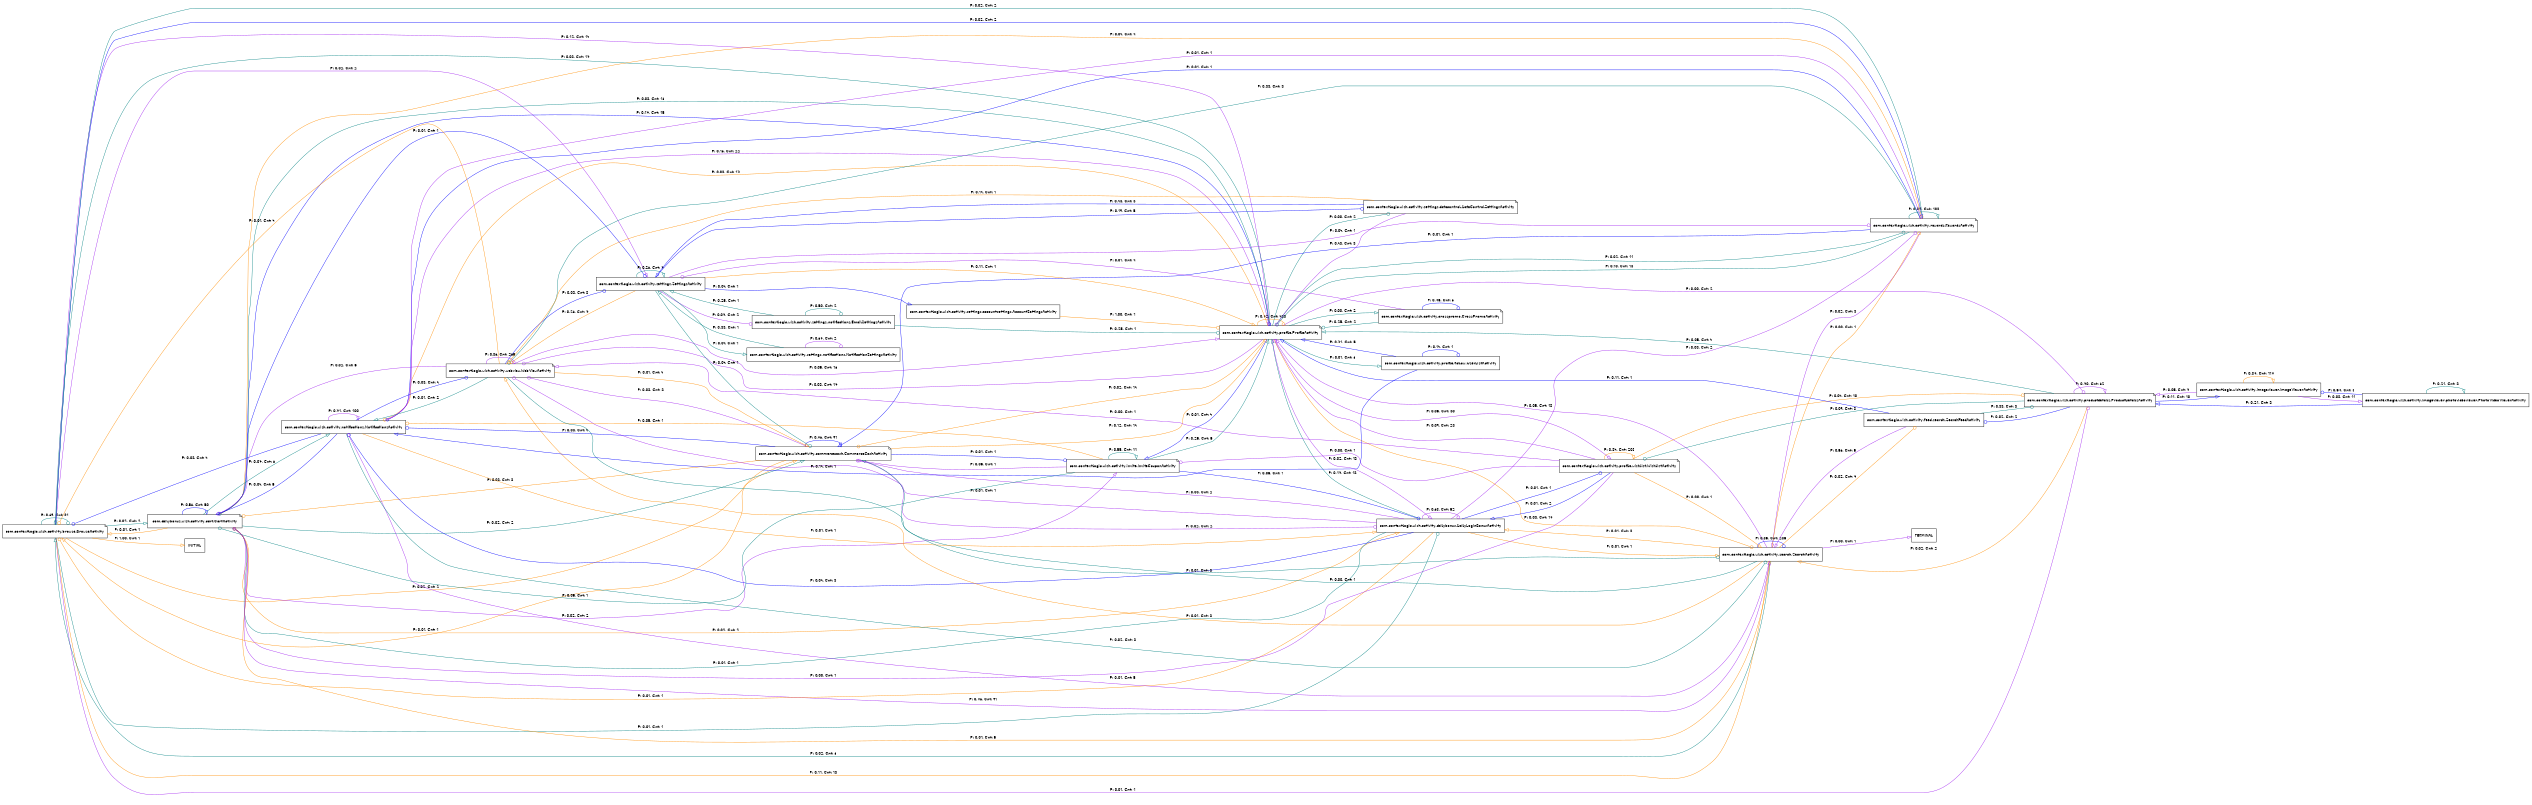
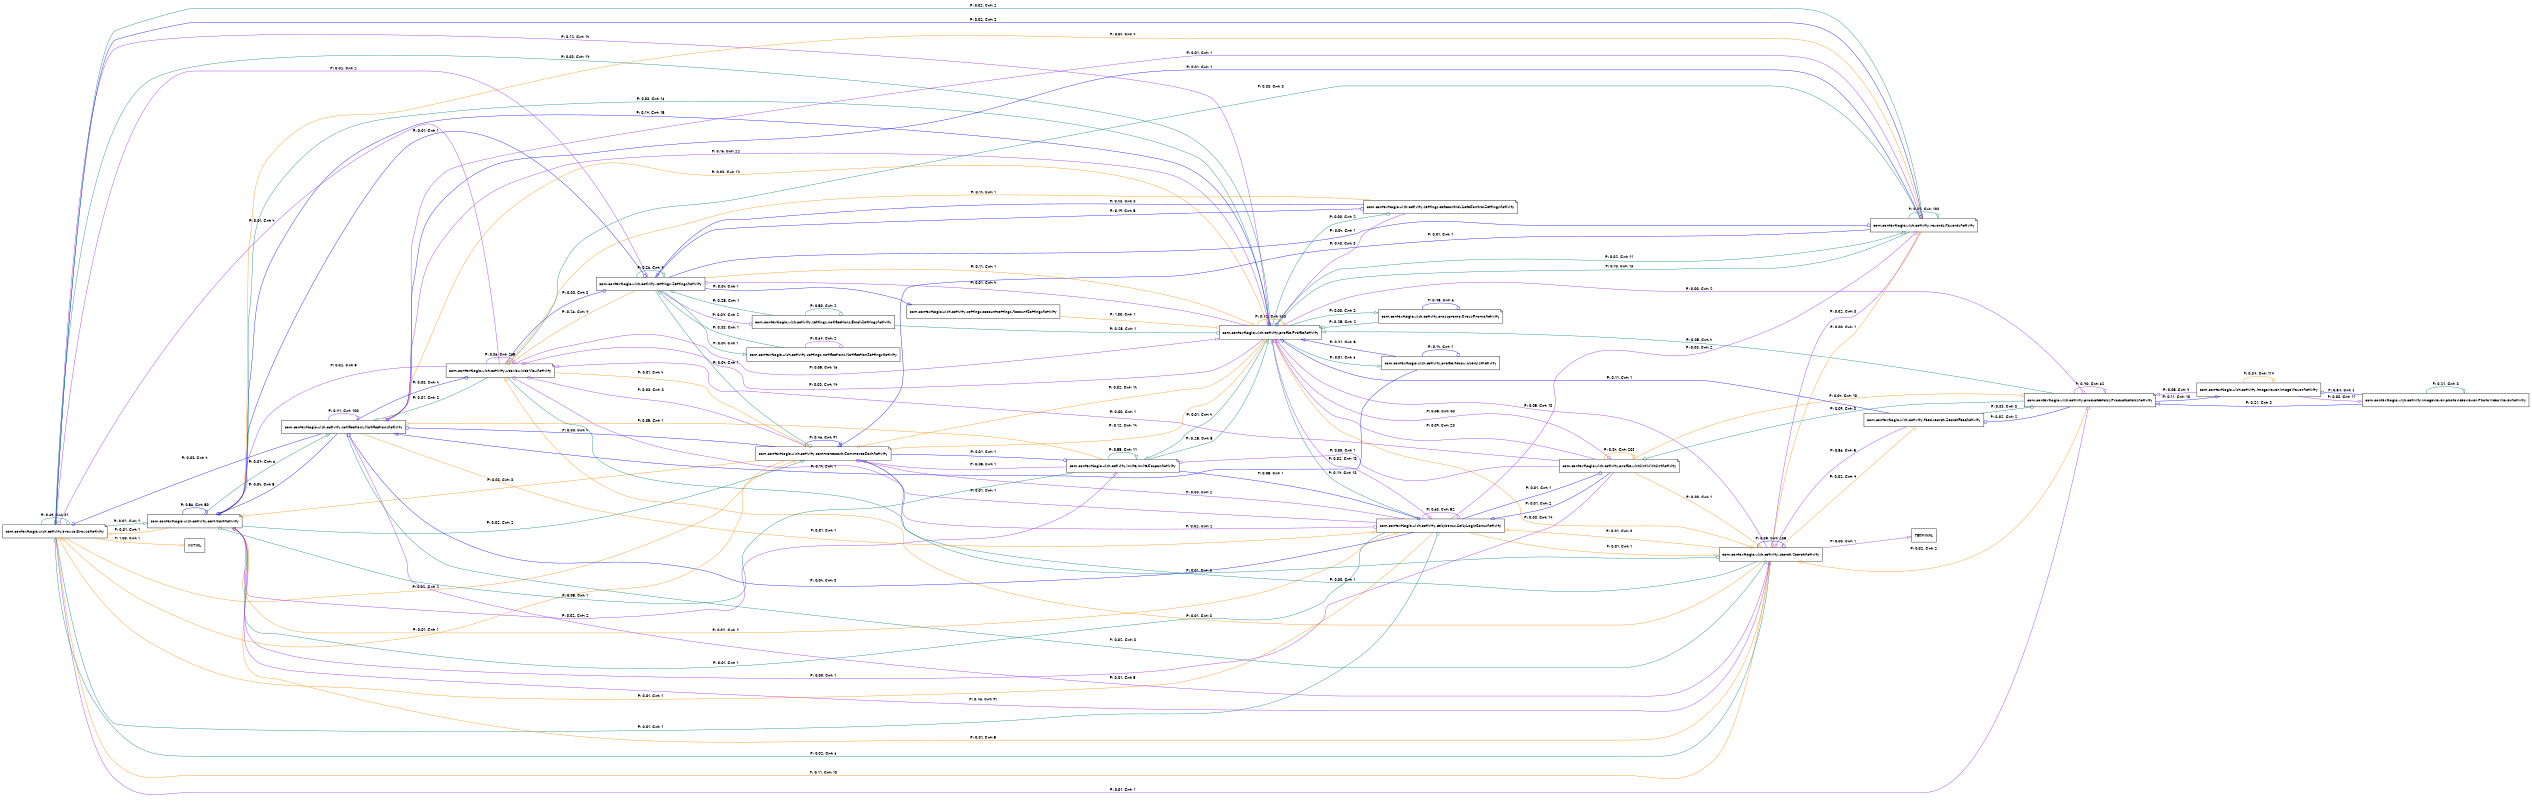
edge "com.contextlogic.wish.activity.webview.WebViewActivity" -> "com.contextlogic.wish.activity.browse.BrowseActivity": color darkorange -> purple
edge "com.contextlogic.wish.activity.settings.SettingsActivity" -> "com.contextlogic.wish.activity.rewards.RewardsActivity": color purple -> blue
edge "com.contextlogic.wish.activity.crosspromo.CrossPromoActivity" -> "com.contextlogic.wish.activity.settings.SettingsActivity": now "com.contextlogic.wish.activity.profile.ProfileActivity" -> "com.contextlogic.wish.activity.settings.SettingsActivity"
edge "com.contextlogic.wish.activity.profile.ProfileActivity" -> "com.contextlogic.wish.activity.invite.InviteCouponActivity": color blue -> teal
node "com.dailybonus.wish.activity.cart.CartActivity": label "com.dailybonus.wish.activity.cart.CartActivity" -> "com.contextlogic.wish.activity.cart.CartActivity"
